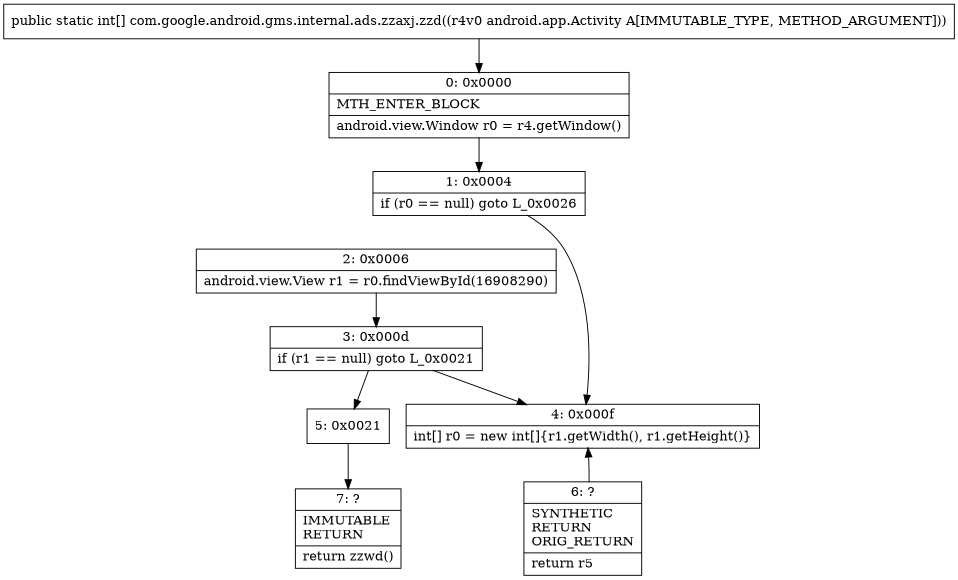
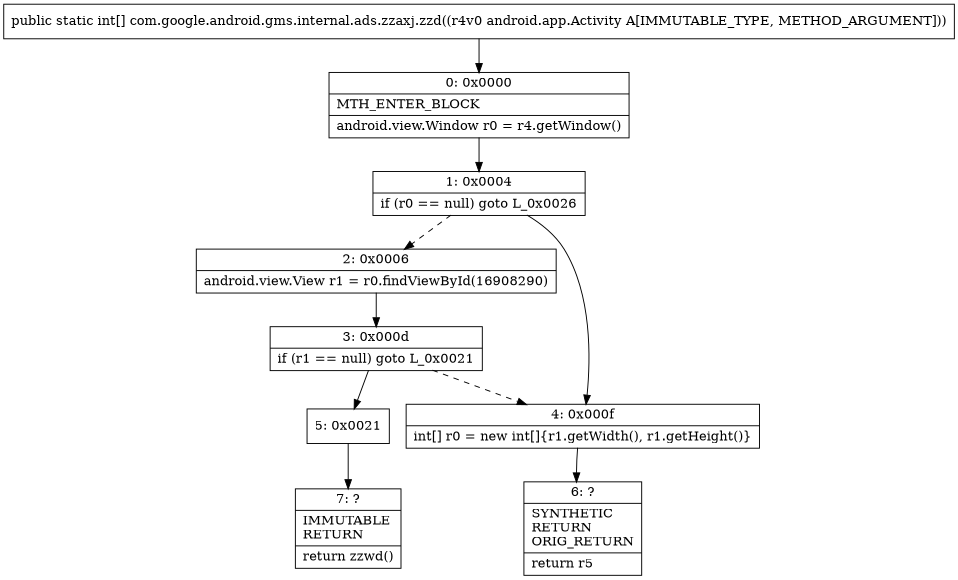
edge "1: 0x0004" -> "2: 0x0006": added
edge "3: 0x000d" -> "4: 0x000f": style solid -> dashed
edge "6: ?" -> "4: 0x000f": reversed
